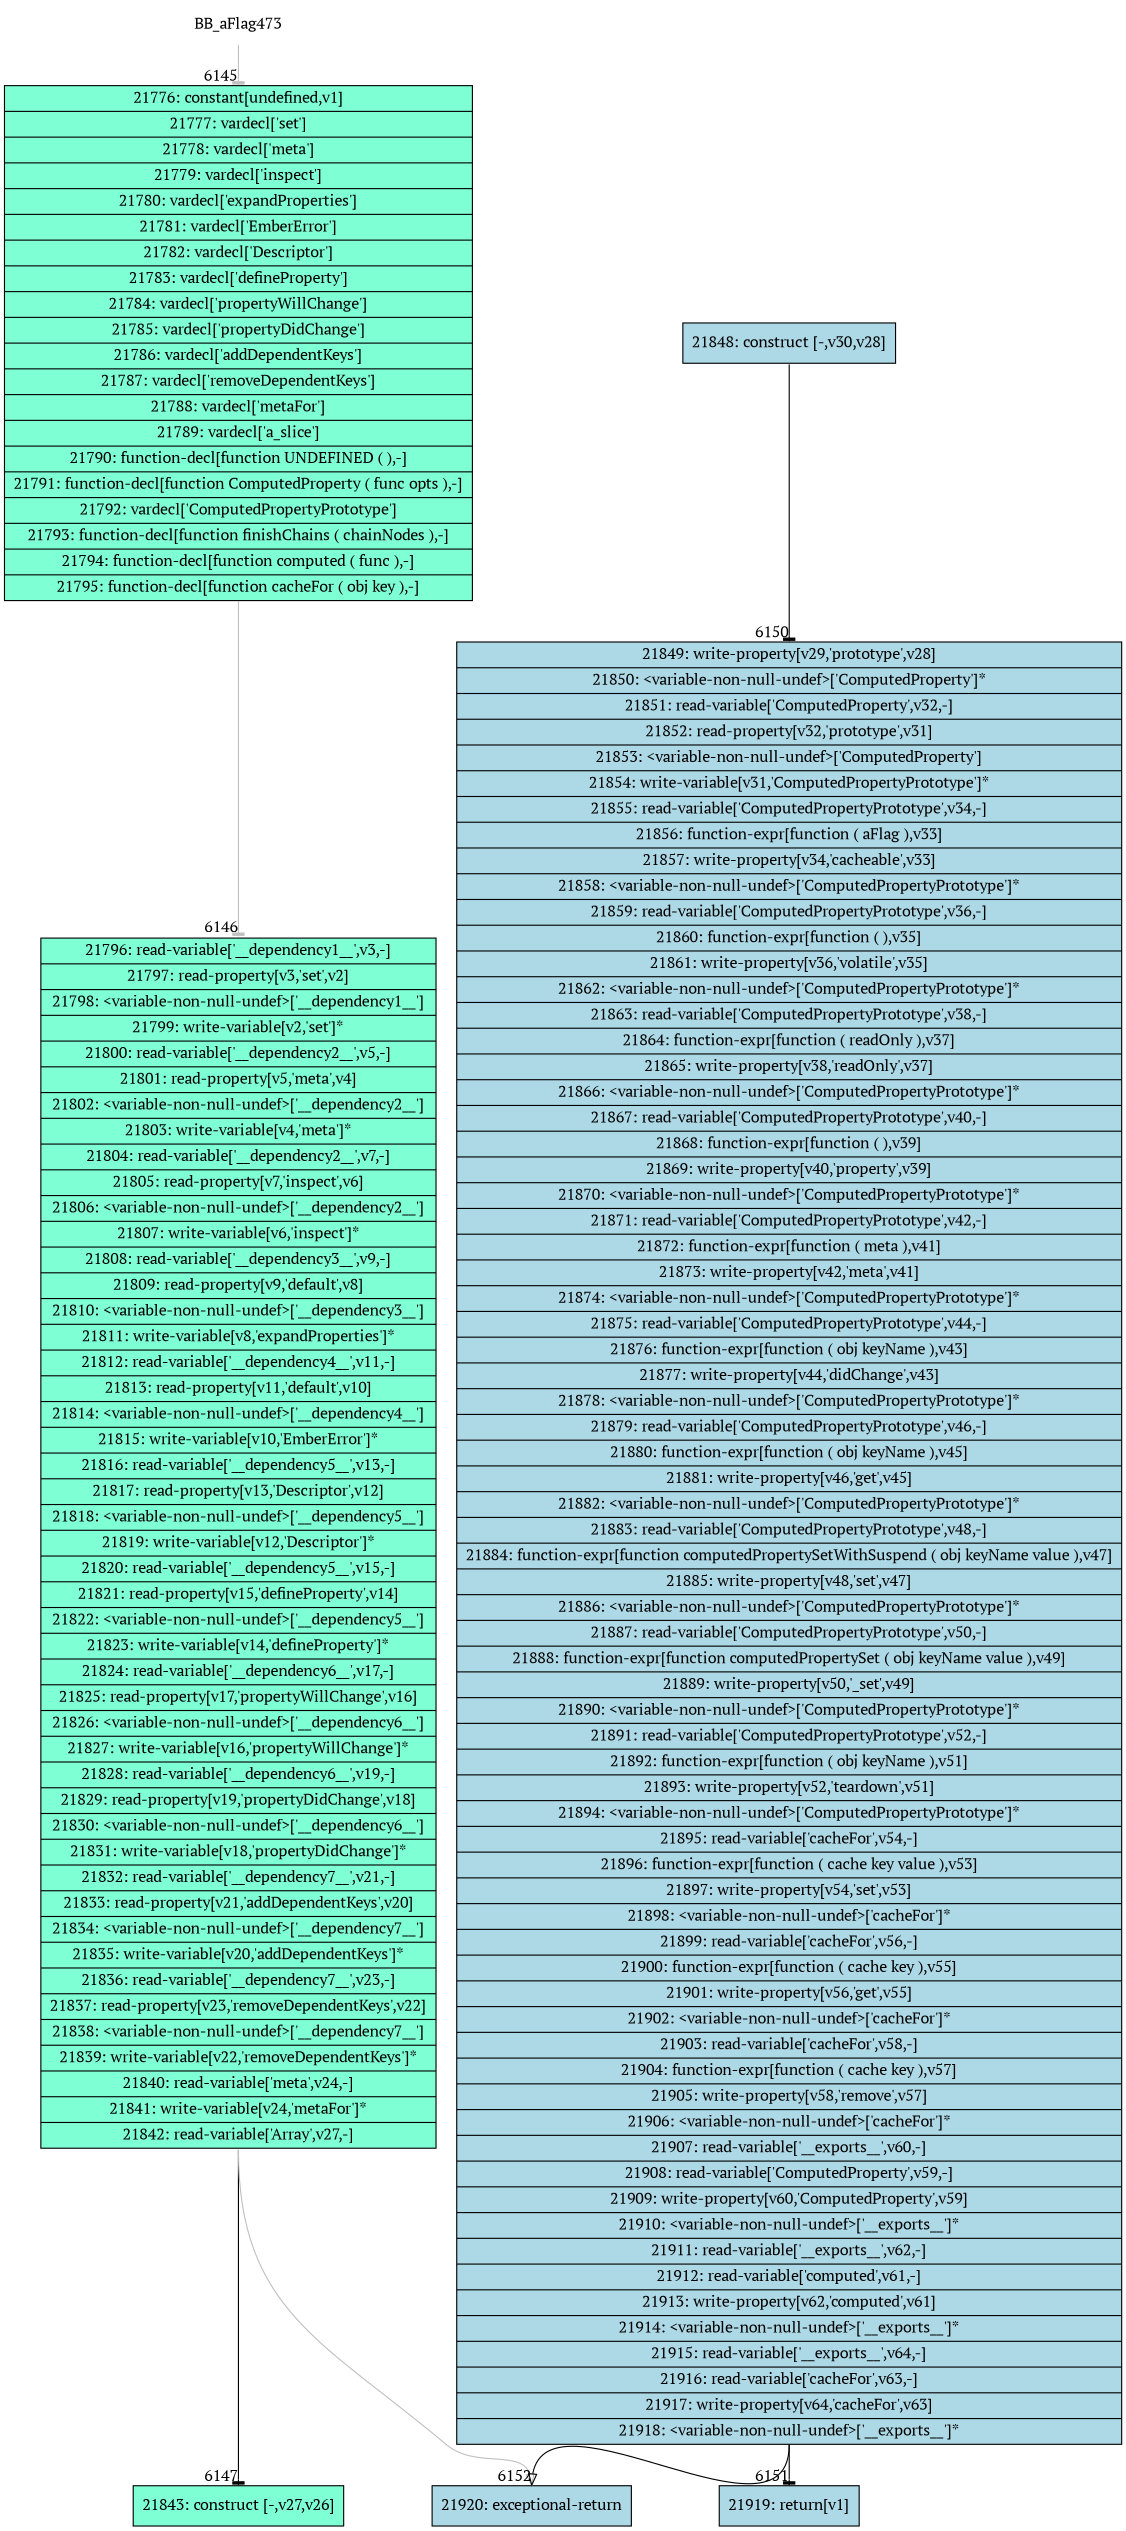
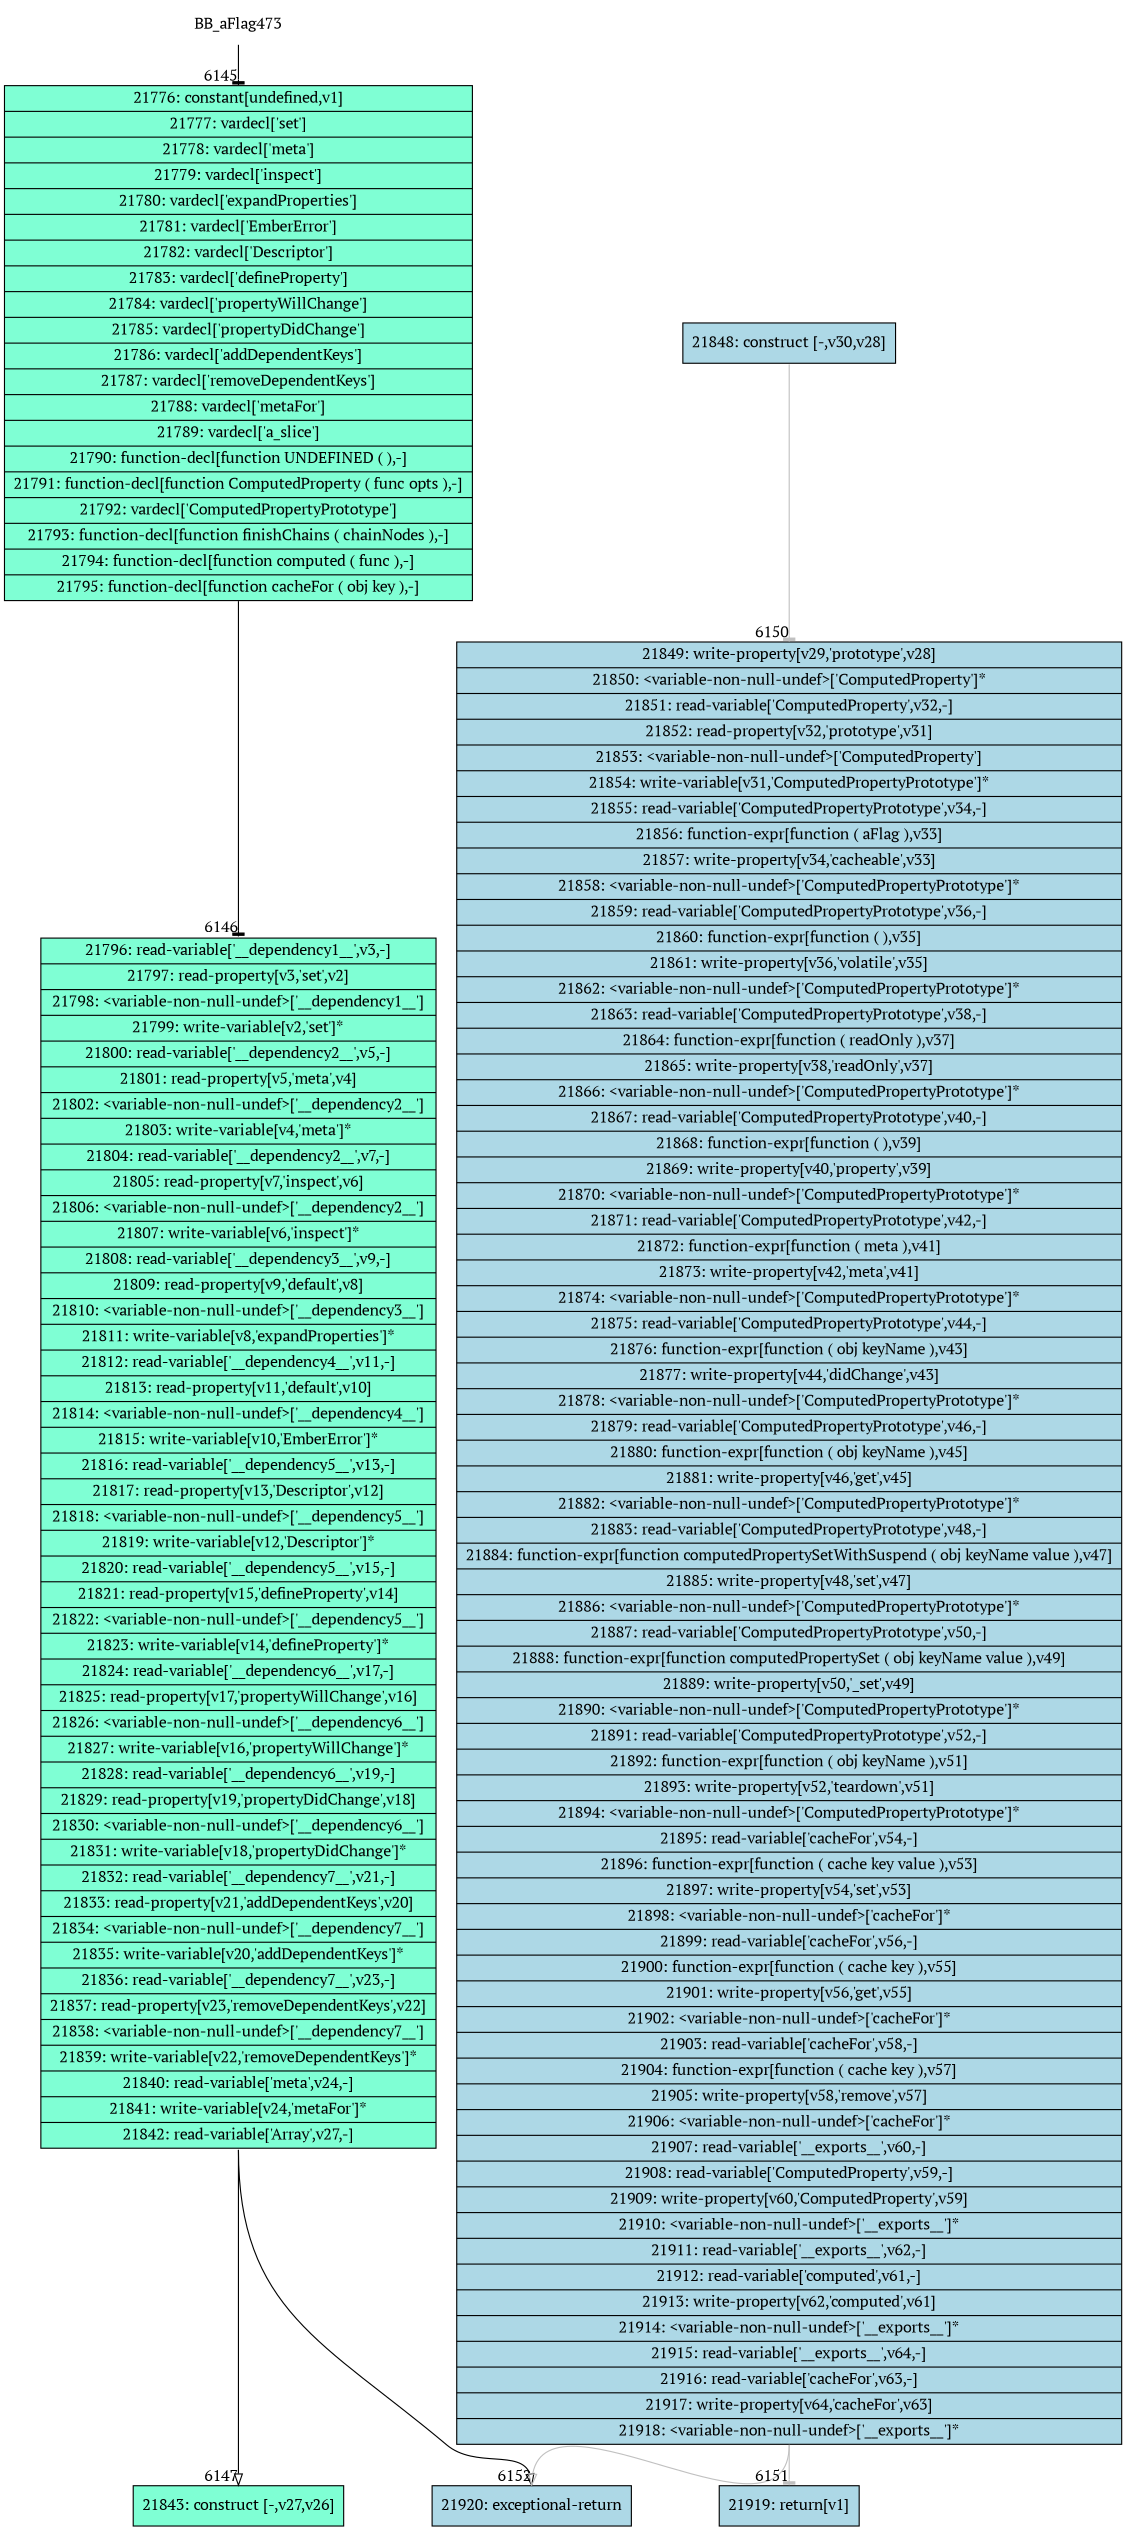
edge "BB_aFlag473" -> "21776: constant[undefined,v1]": color gray -> black
edge "21848: construct [-,v30,v28]" -> "21849: write-property[v29,'prototype',v28]": color black -> gray
edge "21776: constant[undefined,v1]" -> "21796: read-variable['__dependency1__',v3,-]": color gray -> black
edge "21796: read-variable['__dependency1__',v3,-]" -> "21843: construct [-,v27,v26]": arrowhead tee -> onormal
edge "21796: read-variable['__dependency1__',v3,-]" -> "21920: exceptional-return": color gray -> black
edge "21849: write-property[v29,'prototype',v28]" -> "21919: return[v1]": color black -> gray
edge "21849: write-property[v29,'prototype',v28]" -> "21920: exceptional-return": color black -> gray
